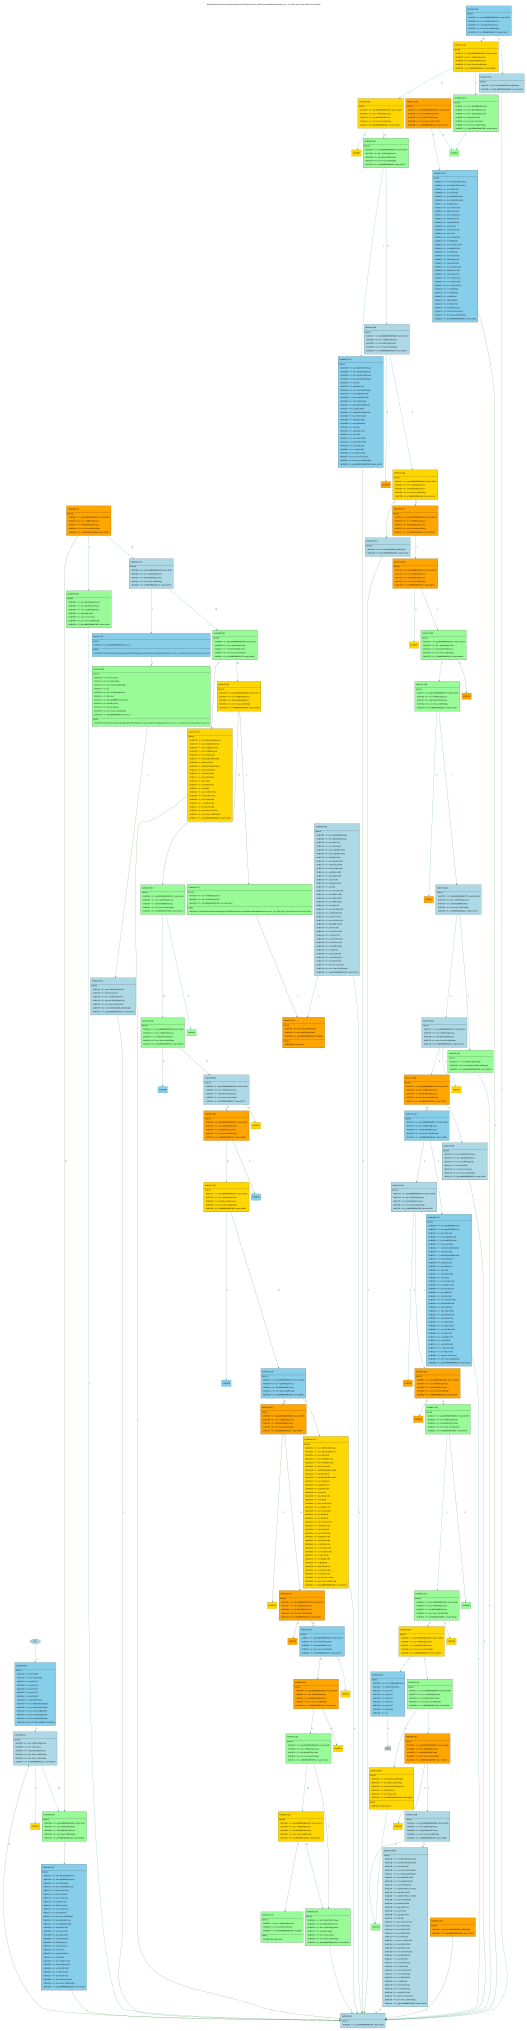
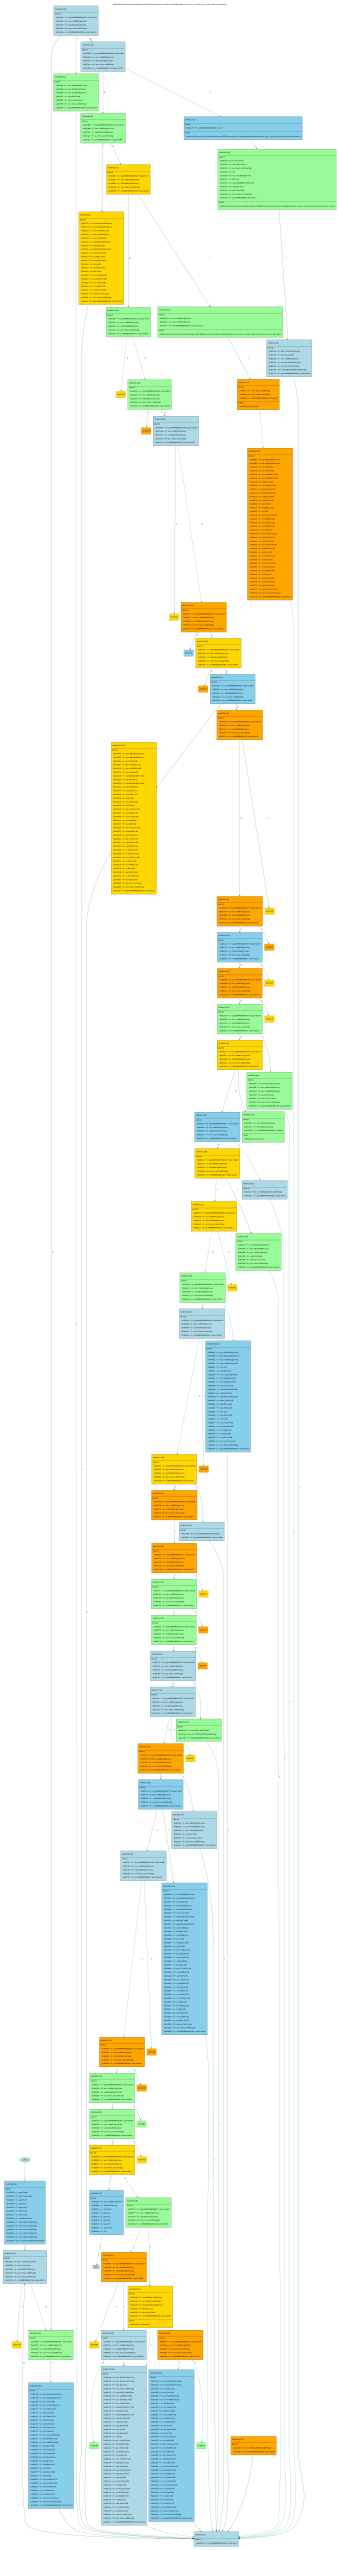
edge "0x4018ec [30]" -> "0x4018e2": now "0x4018ec [30]" -> "0x4023d2 [5]"
node "0x40149e [28]": fillcolor orange -> lightblue
node "0x401df8 [141]": fillcolor lightblue -> orange
edge "0x401df8 [141]" -> "0x401dec [12]": reversed
node "0x401e94": fillcolor palegreen -> gold
node "0x401968": fillcolor skyblue -> orange
node "0x4023b0": fillcolor skyblue -> orange
edge "0x401a2d [30]" -> "0x402394": now "0x401a2d [30]" -> "0x401a4b [166]"
edge "0x401642 [28]" -> "0x40194a [30]": now "0x401642 [28]" -> "0x40165e [28]"
